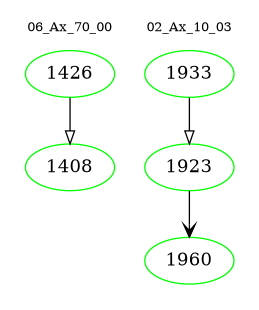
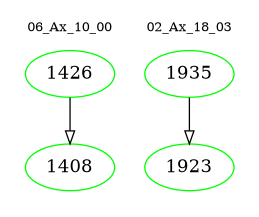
cluster "06_Ax_70_00": label "06_Ax_70_00" -> "06_Ax_10_00"
cluster "02_Ax_10_03": label "02_Ax_10_03" -> "02_Ax_18_03"
node "1933": label "1933" -> "1935"
node "1960": removed
